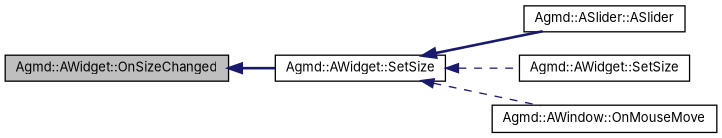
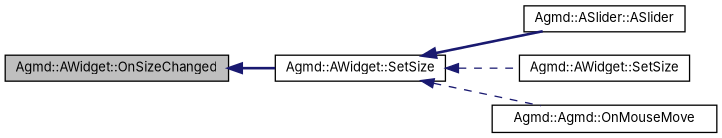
node "Agmd::AWindow::OnMouseMove": label "Agmd::AWindow::OnMouseMove" -> "Agmd::Agmd::OnMouseMove"
